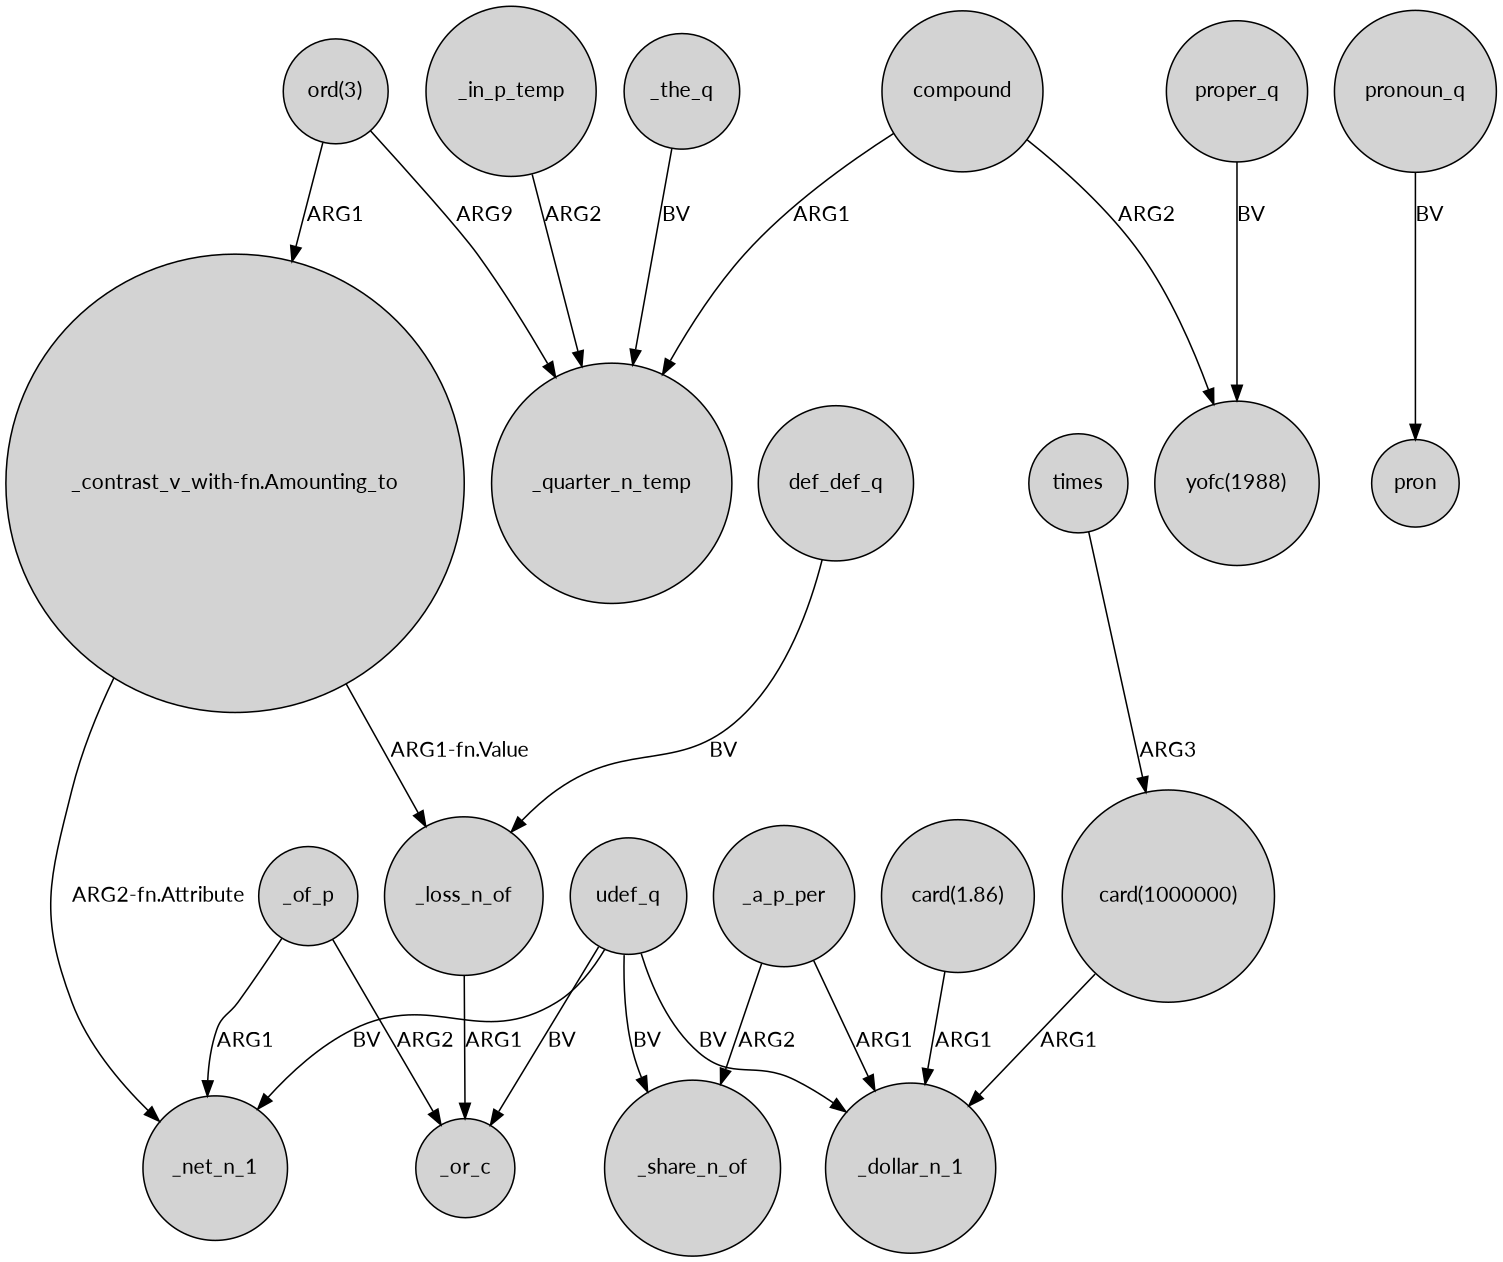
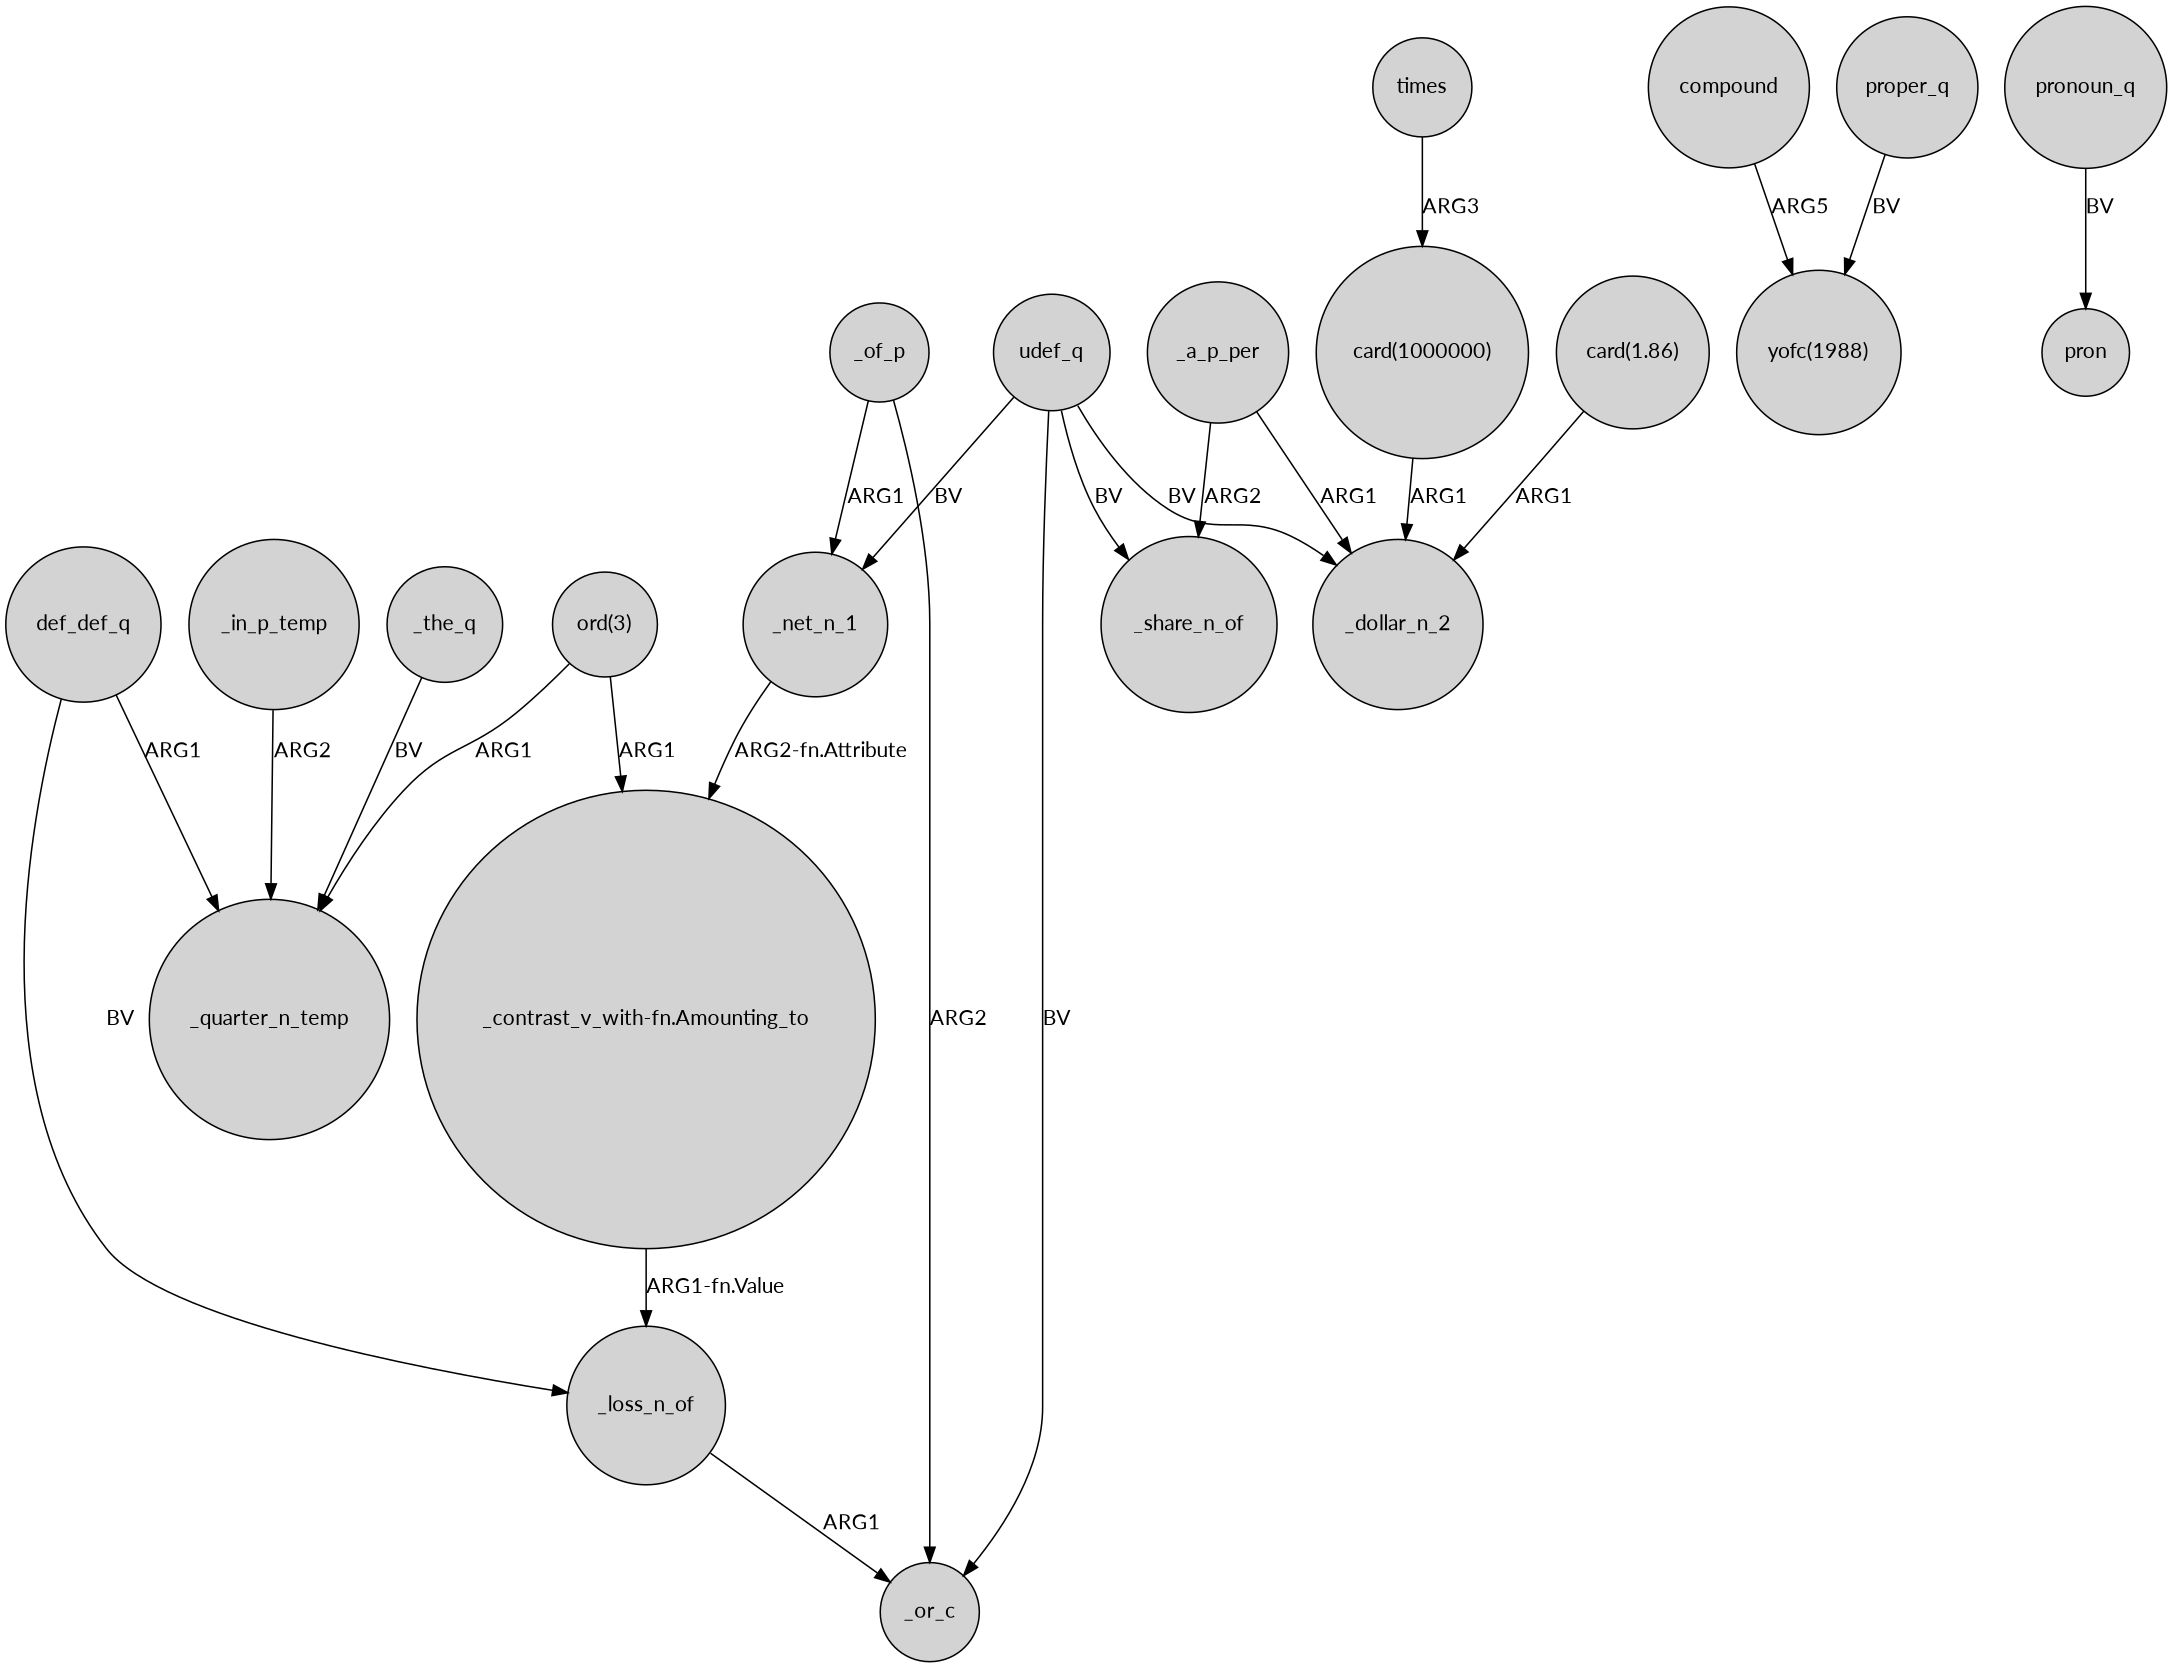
edge "ord(3)" -> "_quarter_n_temp": label "ARG9" -> "ARG1"
edge "compound" -> "yofc(1988)": label "ARG2" -> "ARG5"
edge "compound" -> "_quarter_n_temp": now "def_def_q" -> "_quarter_n_temp"
edge "_contrast_v_with-fn.Amounting_to" -> "_net_n_1": reversed
node "_dollar_n_1": label "_dollar_n_1" -> "_dollar_n_2"
